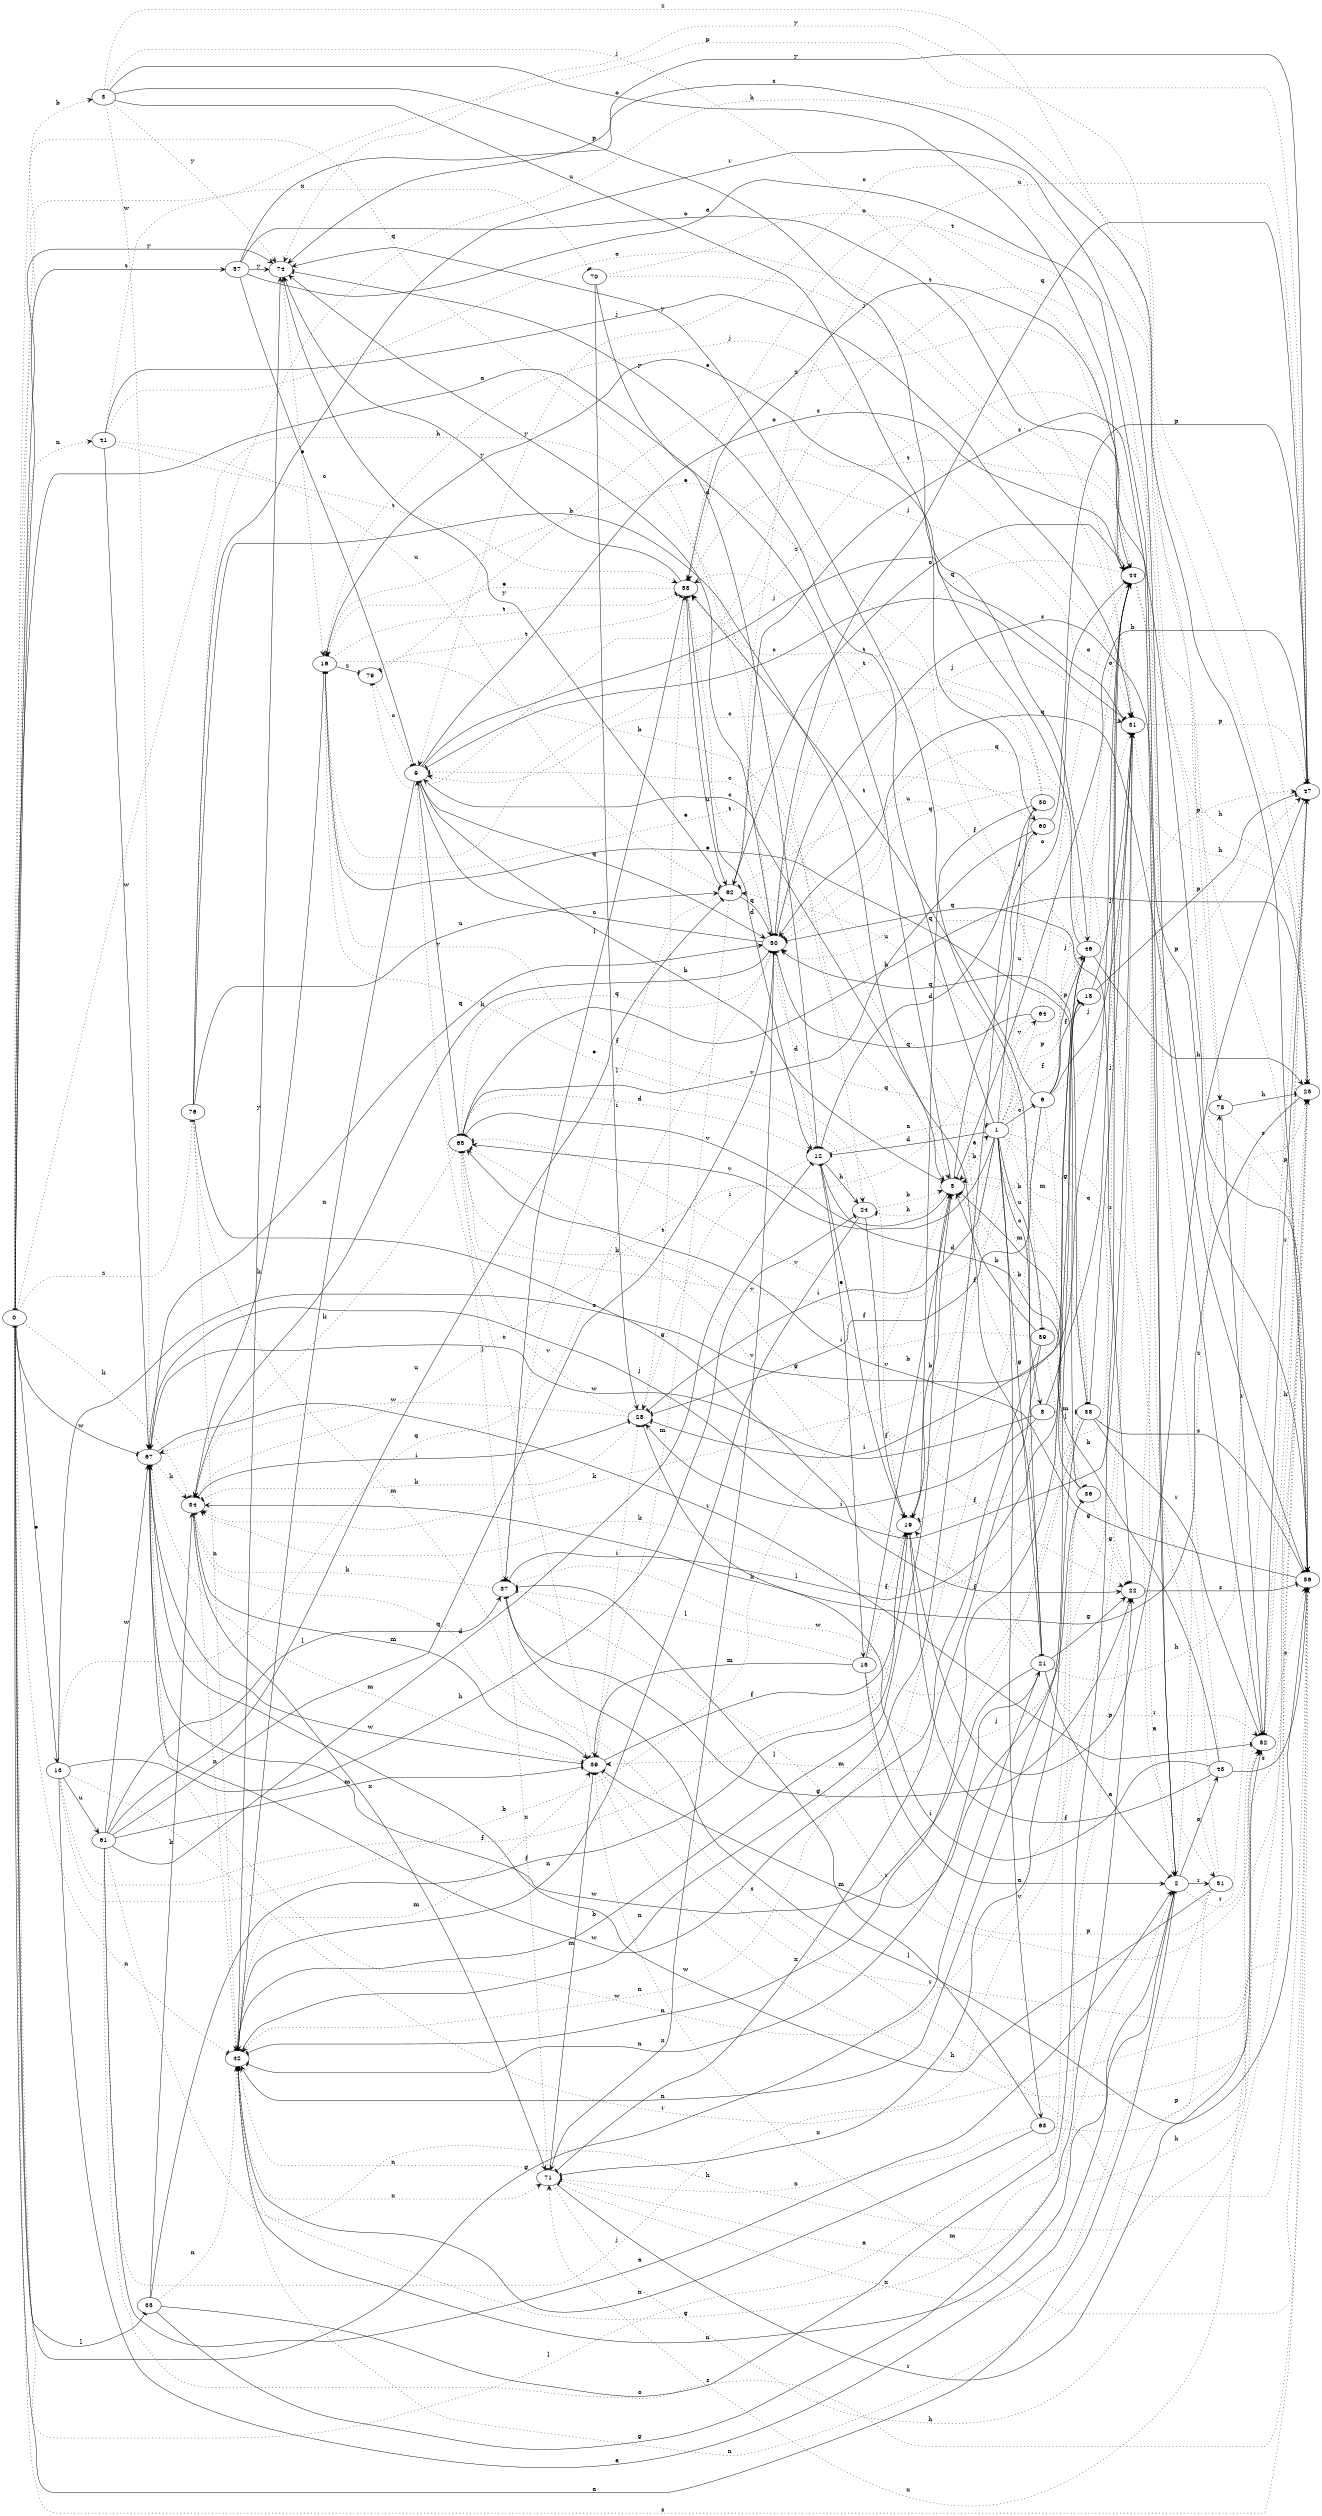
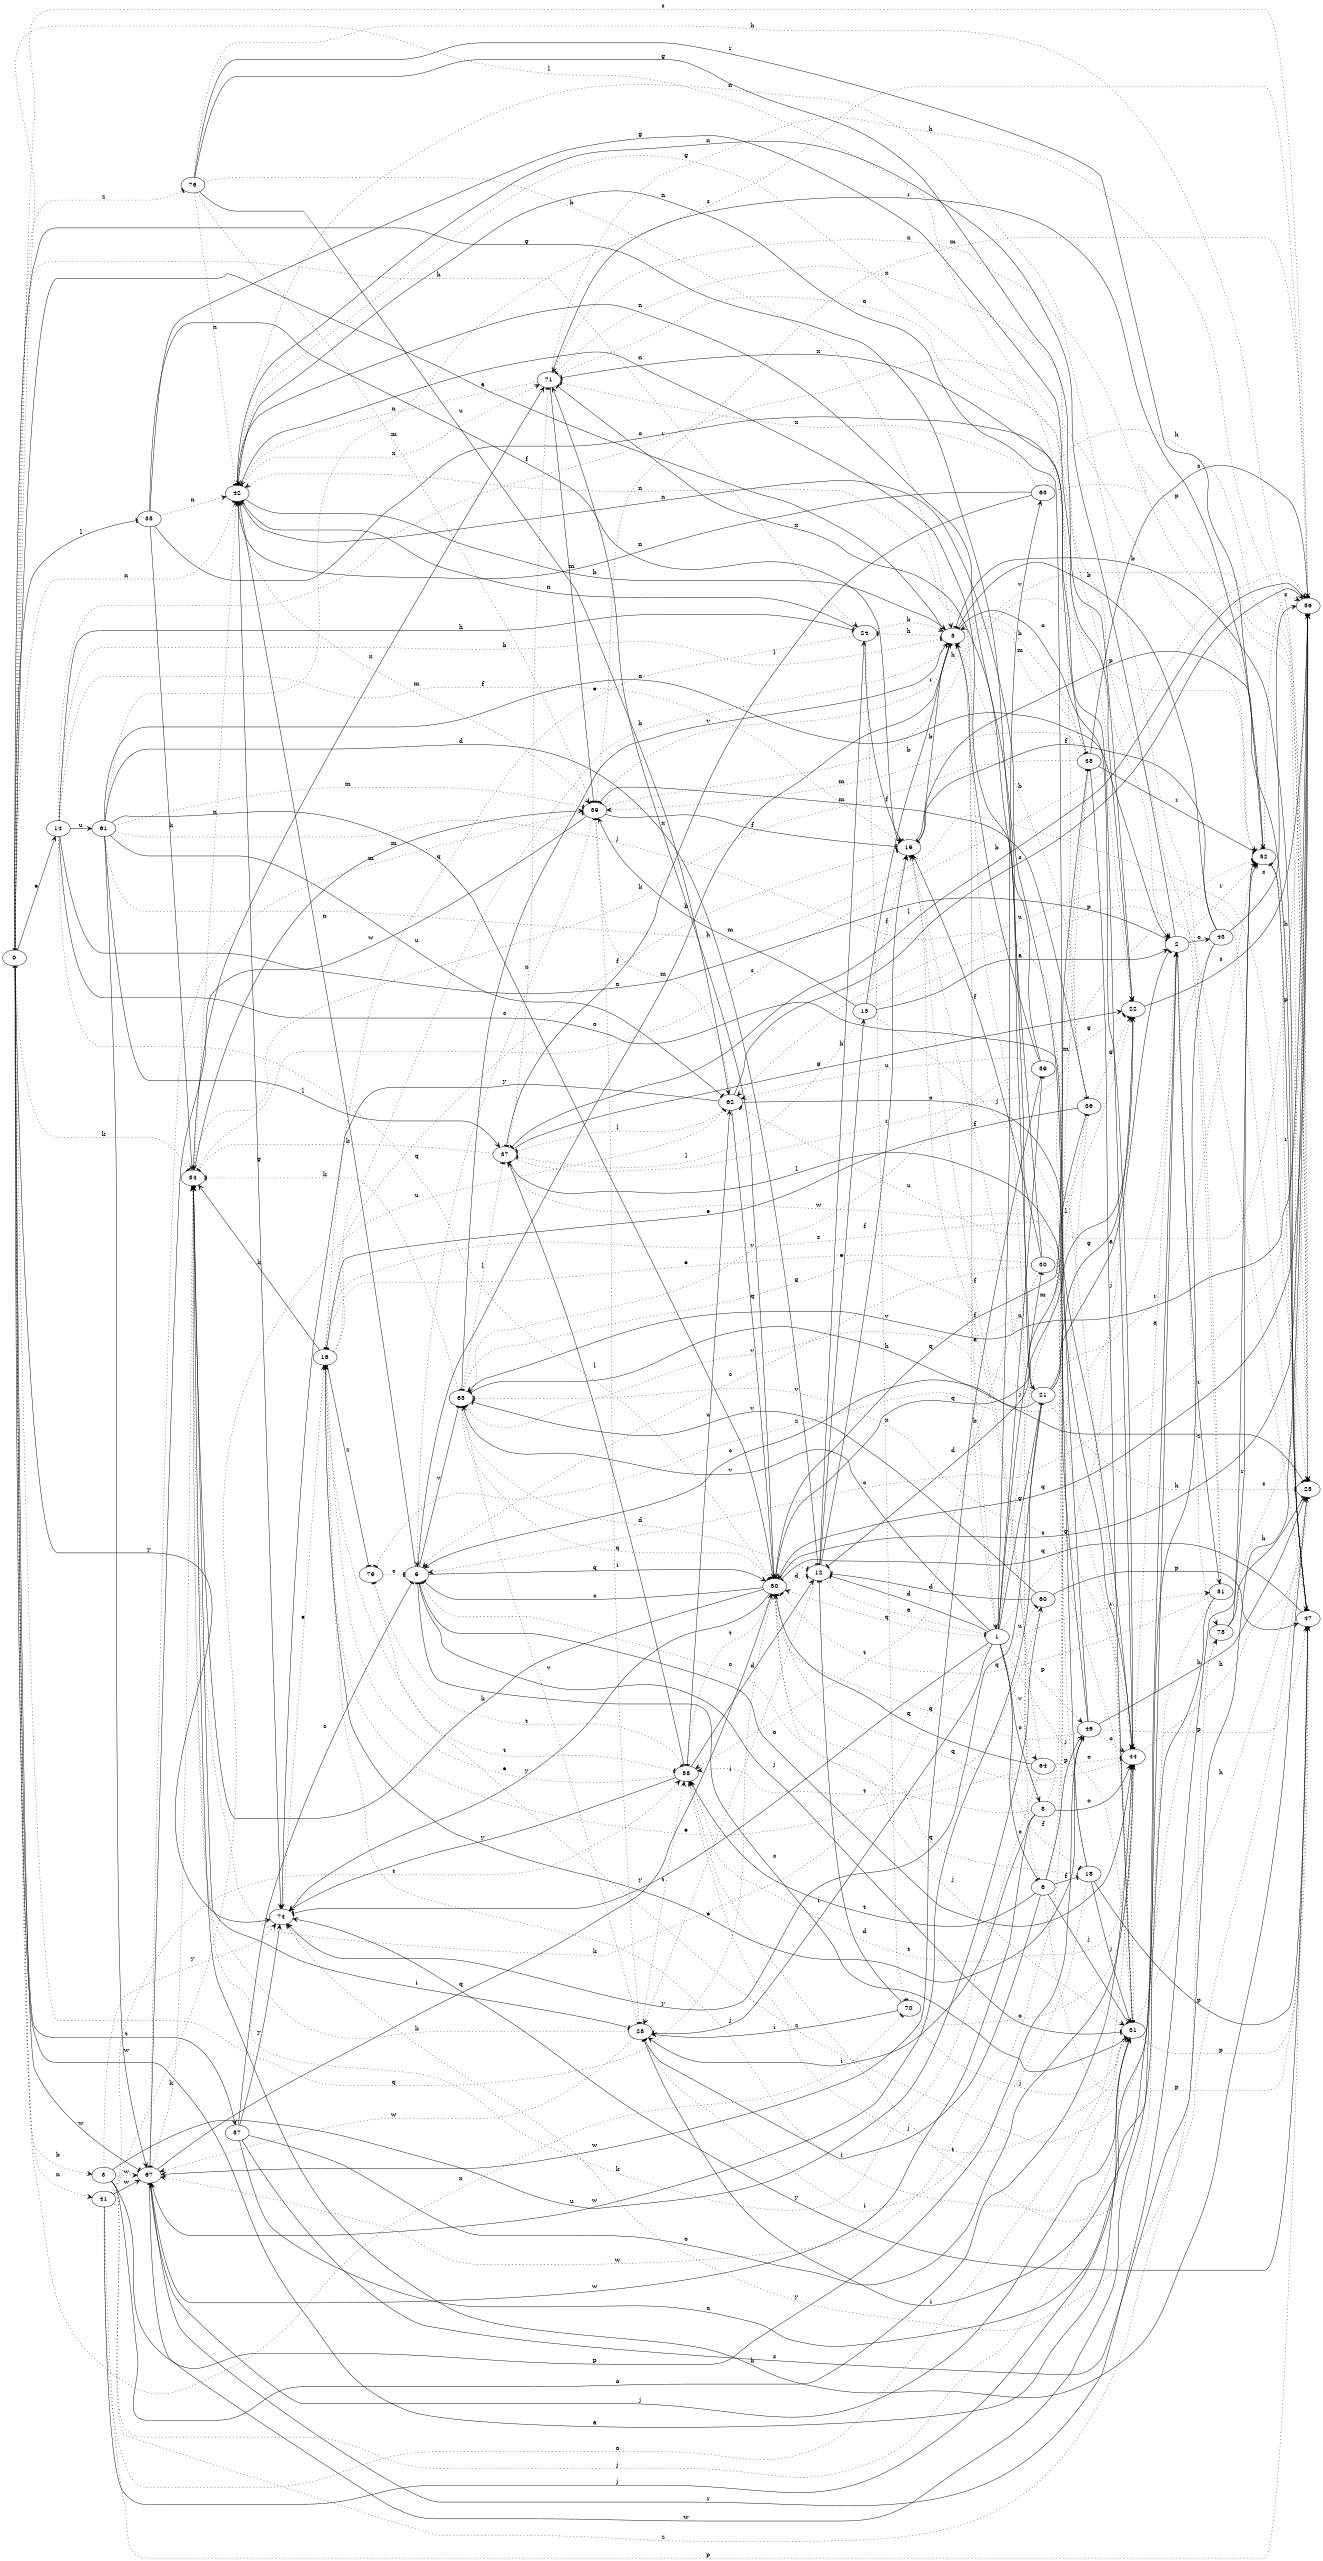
edge "2" -> "58": removed, label "t"
edge "76" -> "5": style solid -> dotted
edge "42" -> "74": label "y" -> "g"
edge "24" -> "70": added, label "x"
edge "18" -> "28": style solid -> dotted
node "13": label "13" -> "14"
edge "61" -> "39": style solid -> dotted
